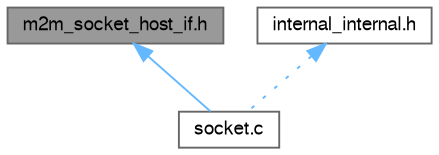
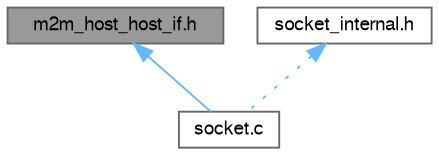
node "m2m_socket_host_if.h": label "m2m_socket_host_if.h" -> "m2m_host_host_if.h"
node "internal_internal.h": label "internal_internal.h" -> "socket_internal.h"
